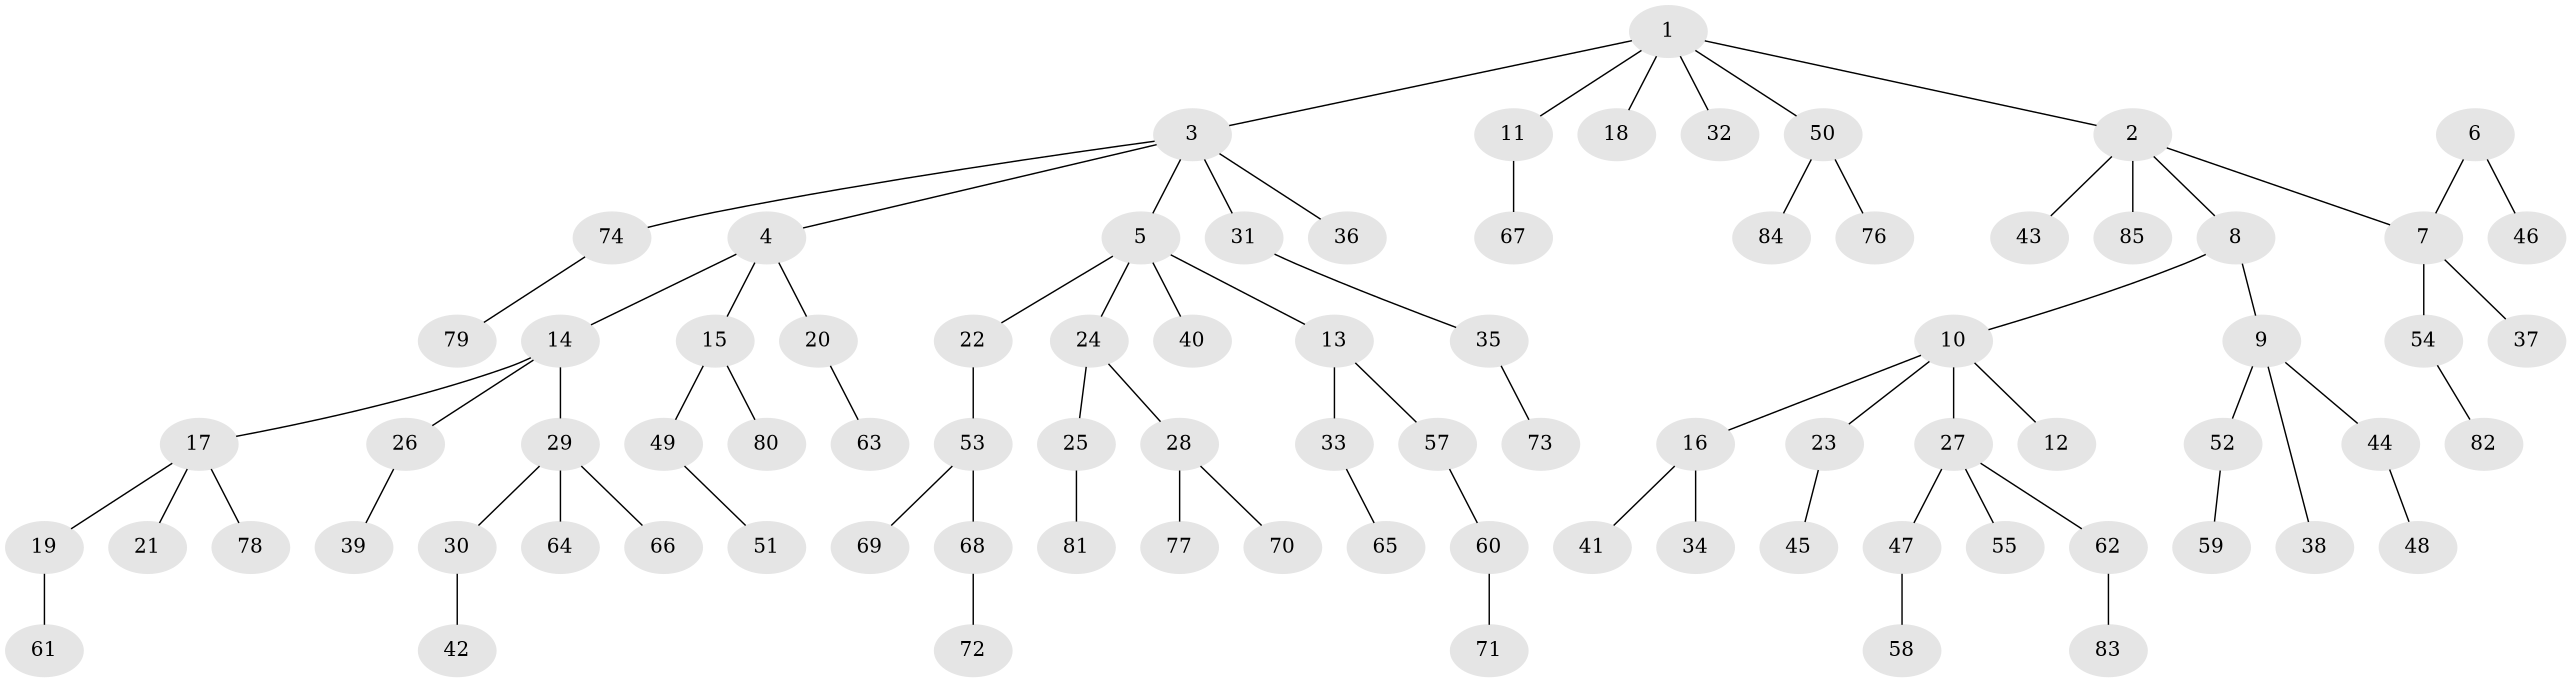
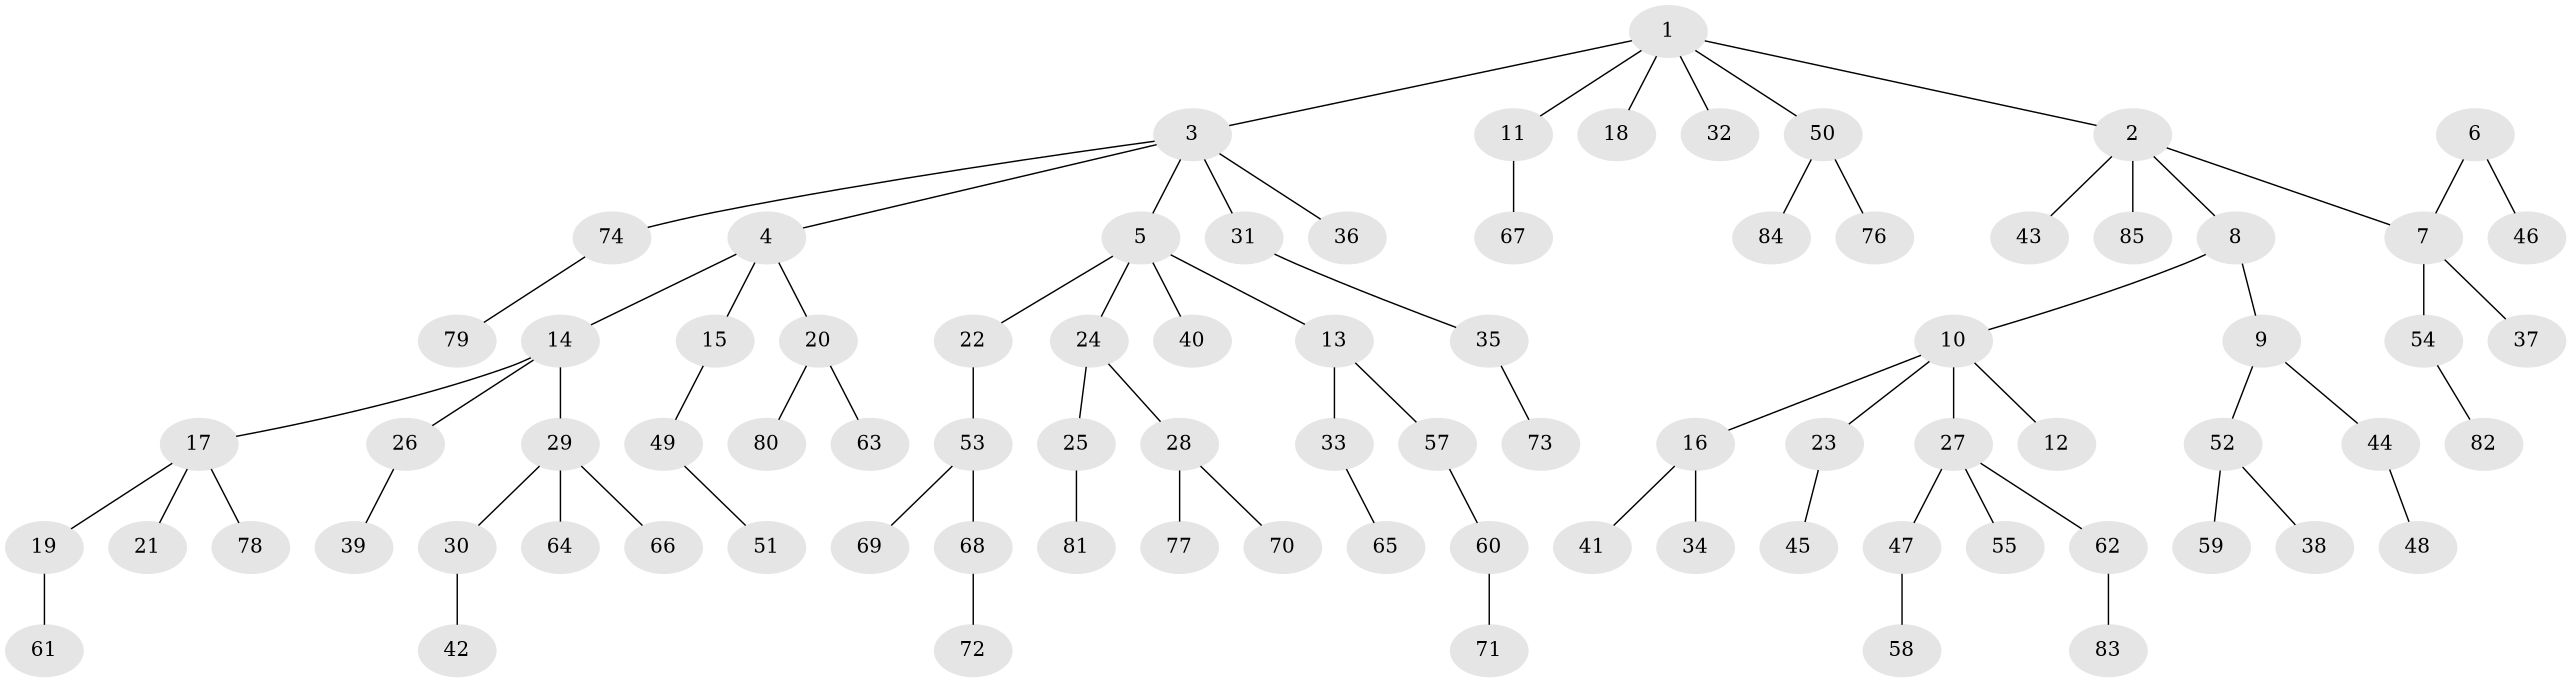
edge "15" -- "80": now "20" -- "80"
edge "9" -- "38": now "52" -- "38"
